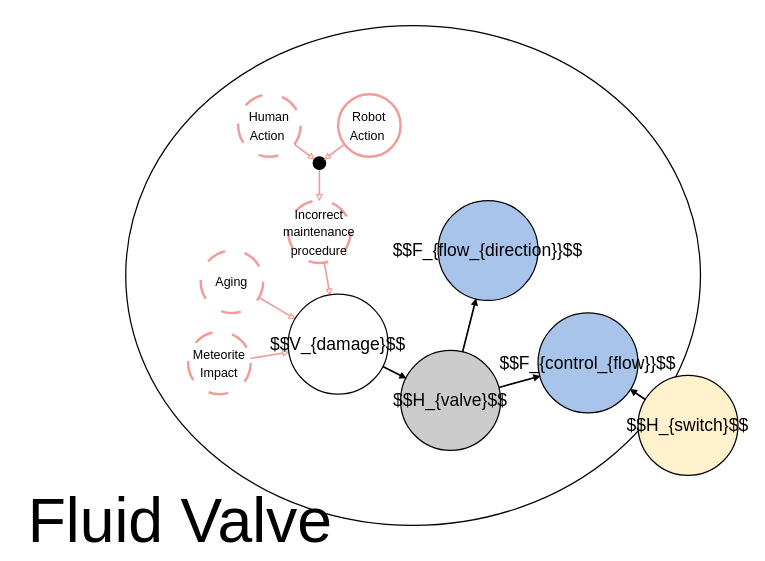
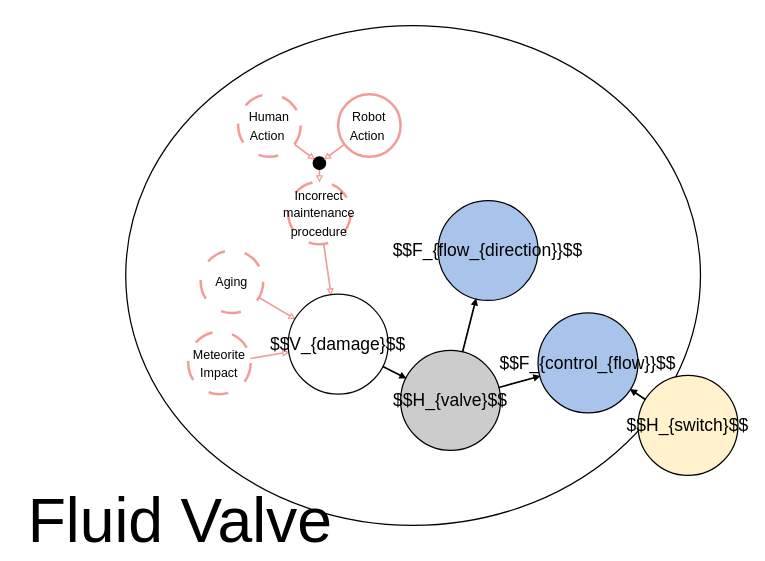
node "Incorrect maintenance procedure": moved (319, 232) -> (319, 213)
